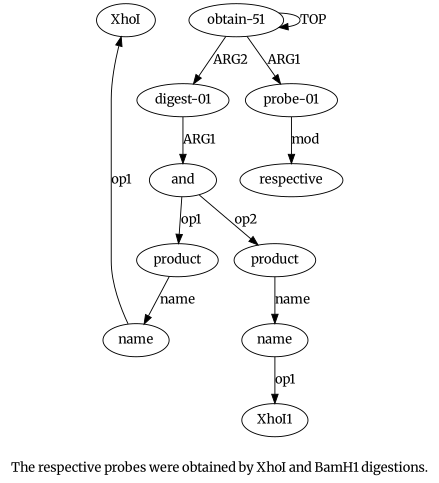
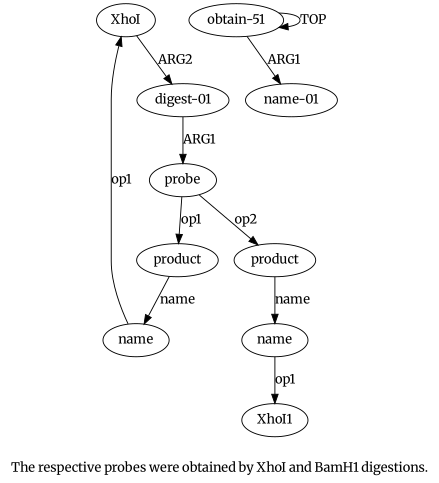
edge "obtain-51" -> "digest-01": now "XhoI" -> "digest-01"
node "probe-01": label "probe-01" -> "name-01"
node "and": label "and" -> "probe"
node "respective": removed
